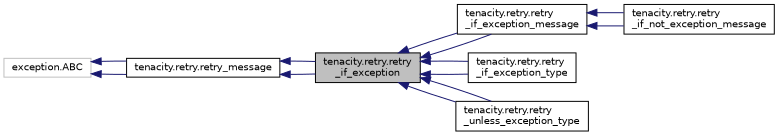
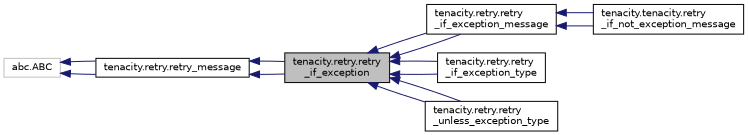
node "tenacity.retry.retry _if_not_exception_message": label "tenacity.retry.retry _if_not_exception_message" -> "tenacity.tenacity.retry _if_not_exception_message"
node "exception.ABC": label "exception.ABC" -> "abc.ABC"
